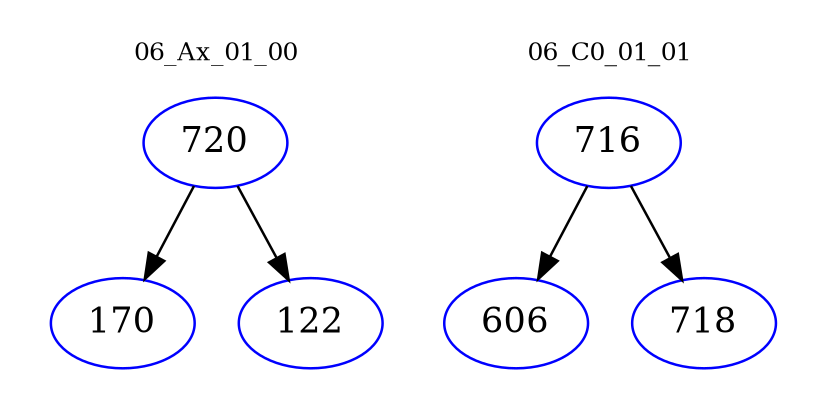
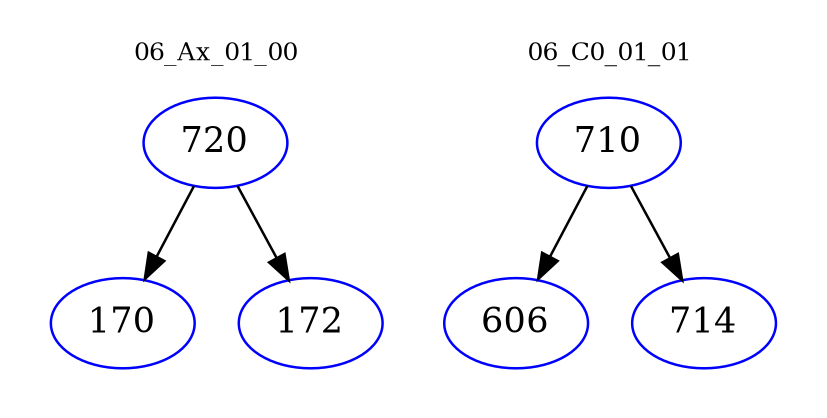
node "716": label "716" -> "710"
node "122": label "122" -> "172"
node "718": label "718" -> "714"
